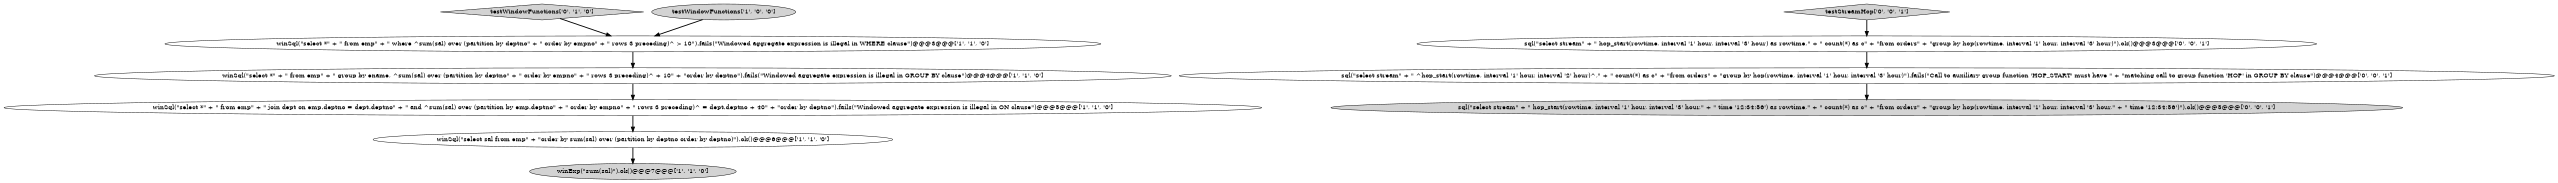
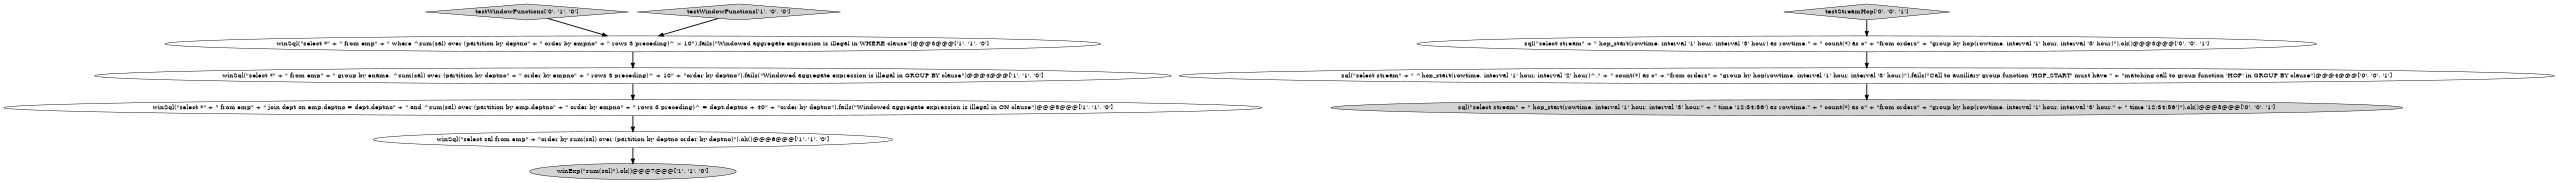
node "testWindowFunctions['1', '0', '0']": shape ellipse -> diamond
